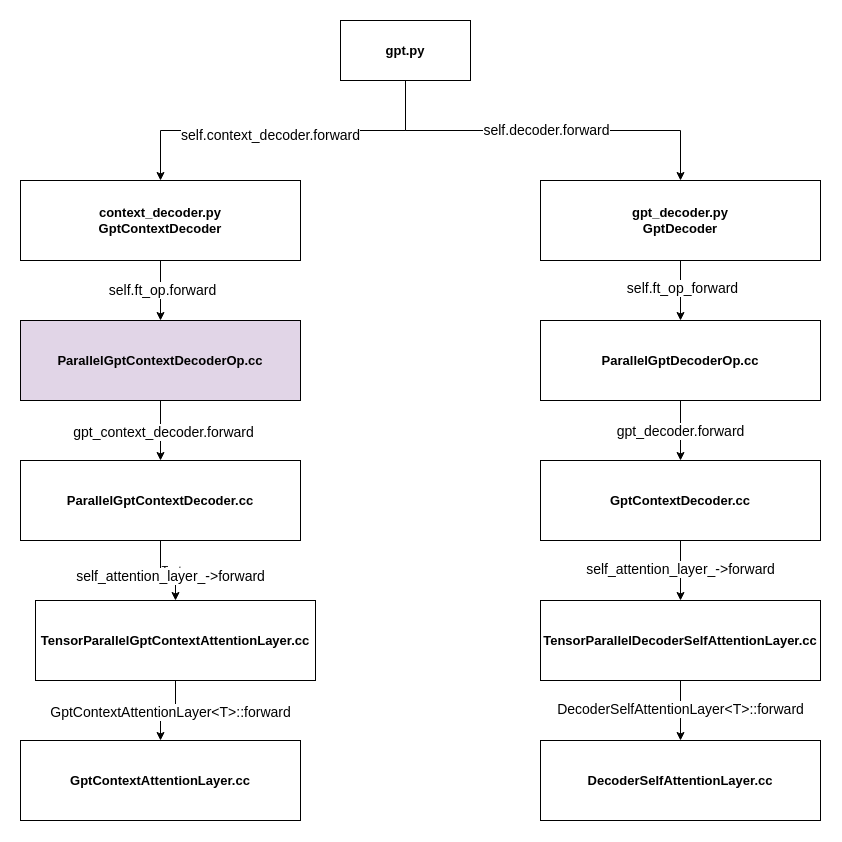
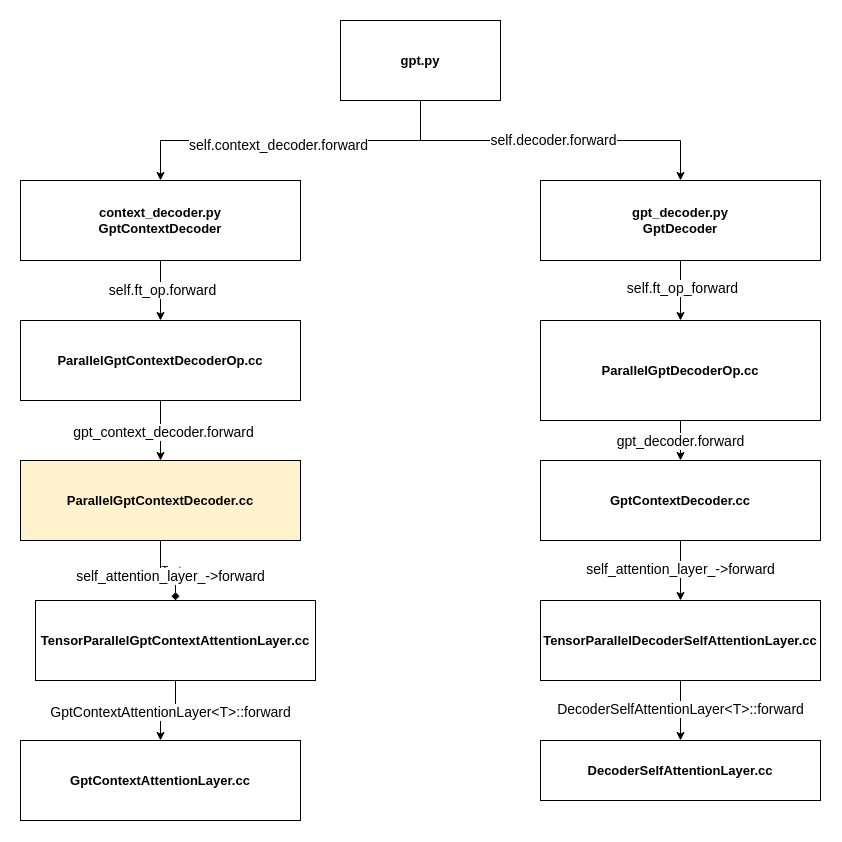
node "gpt.py": size 130x60 -> 160x80
node "ParallelGptContextDecoderOp.cc": fillcolor #e1d5e7 -> #ffffff
node "ParallelGptDecoderOp.cc": size 280x80 -> 280x100
node "ParallelGptContextDecoder.cc": fillcolor #ffffff -> #fff2cc
edge "ParallelGptContextDecoder.cc" -> "TensorParallelGptContextAttentionLayer.cc": arrowhead classic -> diamond
node "DecoderSelfAttentionLayer.cc": size 280x80 -> 280x60
